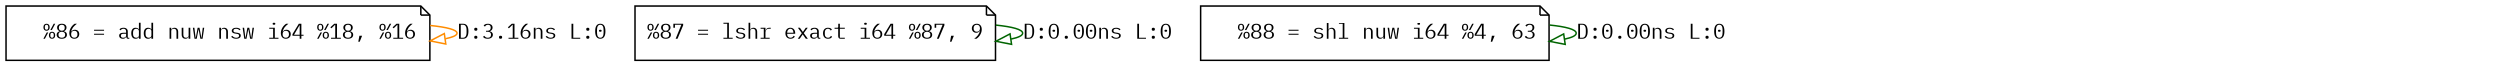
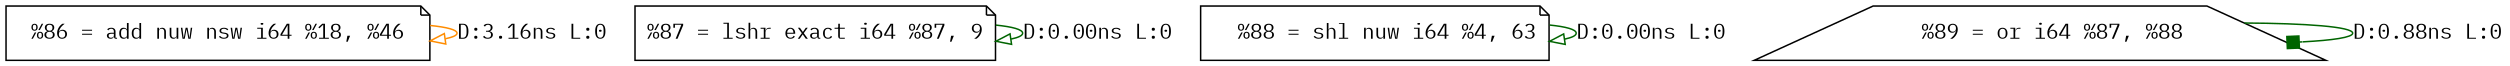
node "%86 = add nuw nsw i64 %18, %16": label "%86 = add nuw nsw i64 %18, %16" -> "%86 = add nuw nsw i64 %18, %46"
node "%89 = or i64 %87, %88": added
